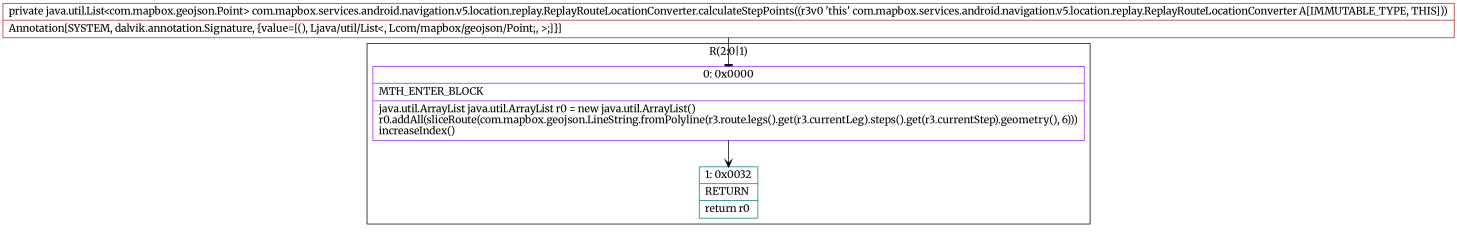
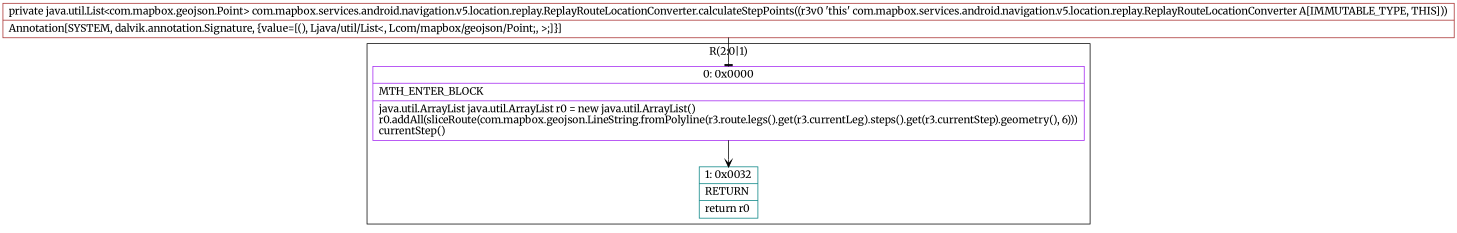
node "0: 0x0000": text "increaseIndex()" -> "currentStep()"
